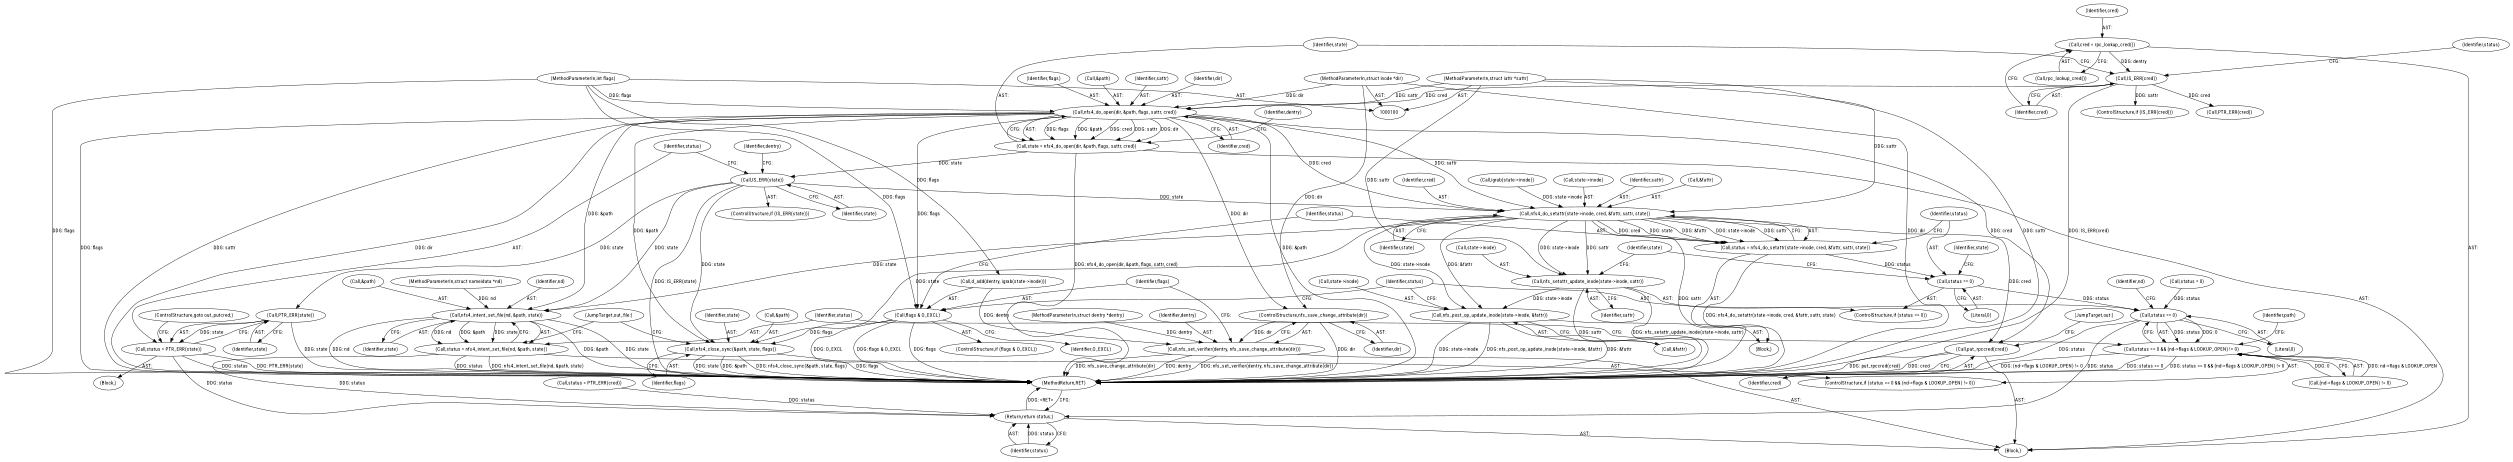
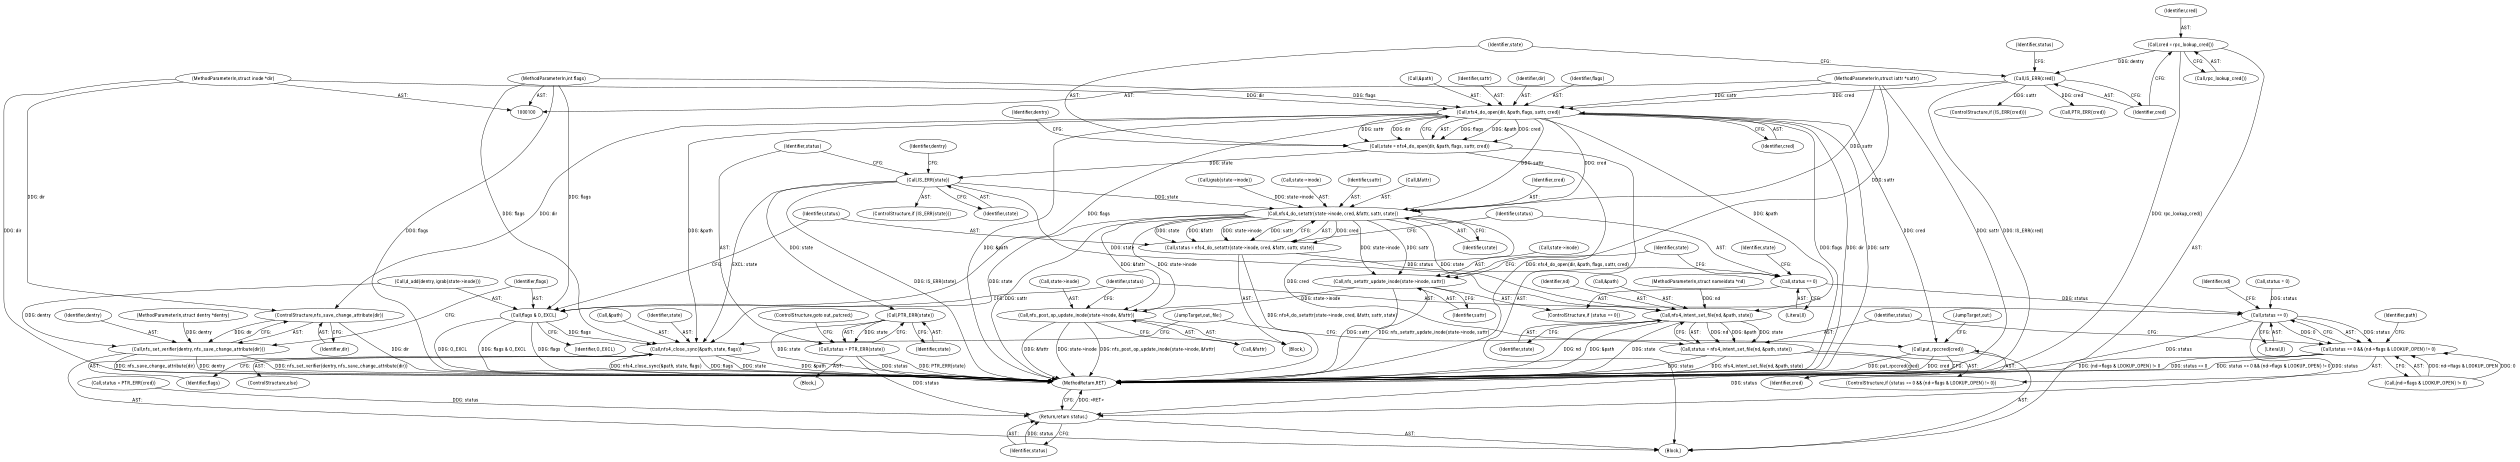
edge "(MethodParameterIn,int flags)" -> "(Call,d_add(dentry, igrab(state->inode)))": now "(MethodParameterIn,int flags)" -> "(Call,nfs4_close_sync(&path, state, flags))"
edge "(Call,IS_ERR(state))" -> "(Call,nfs4_close_sync(&path, state, flags))": label "DDG: state" -> "EXCL: state"
node "(ControlStructure,if (flags & O_EXCL))": removed
edge "(Call,cred = rpc_lookup_cred())" -> "(MethodReturn,RET)": added, label "DDG: rpc_lookup_cred()"
node "(ControlStructure,else)": added
